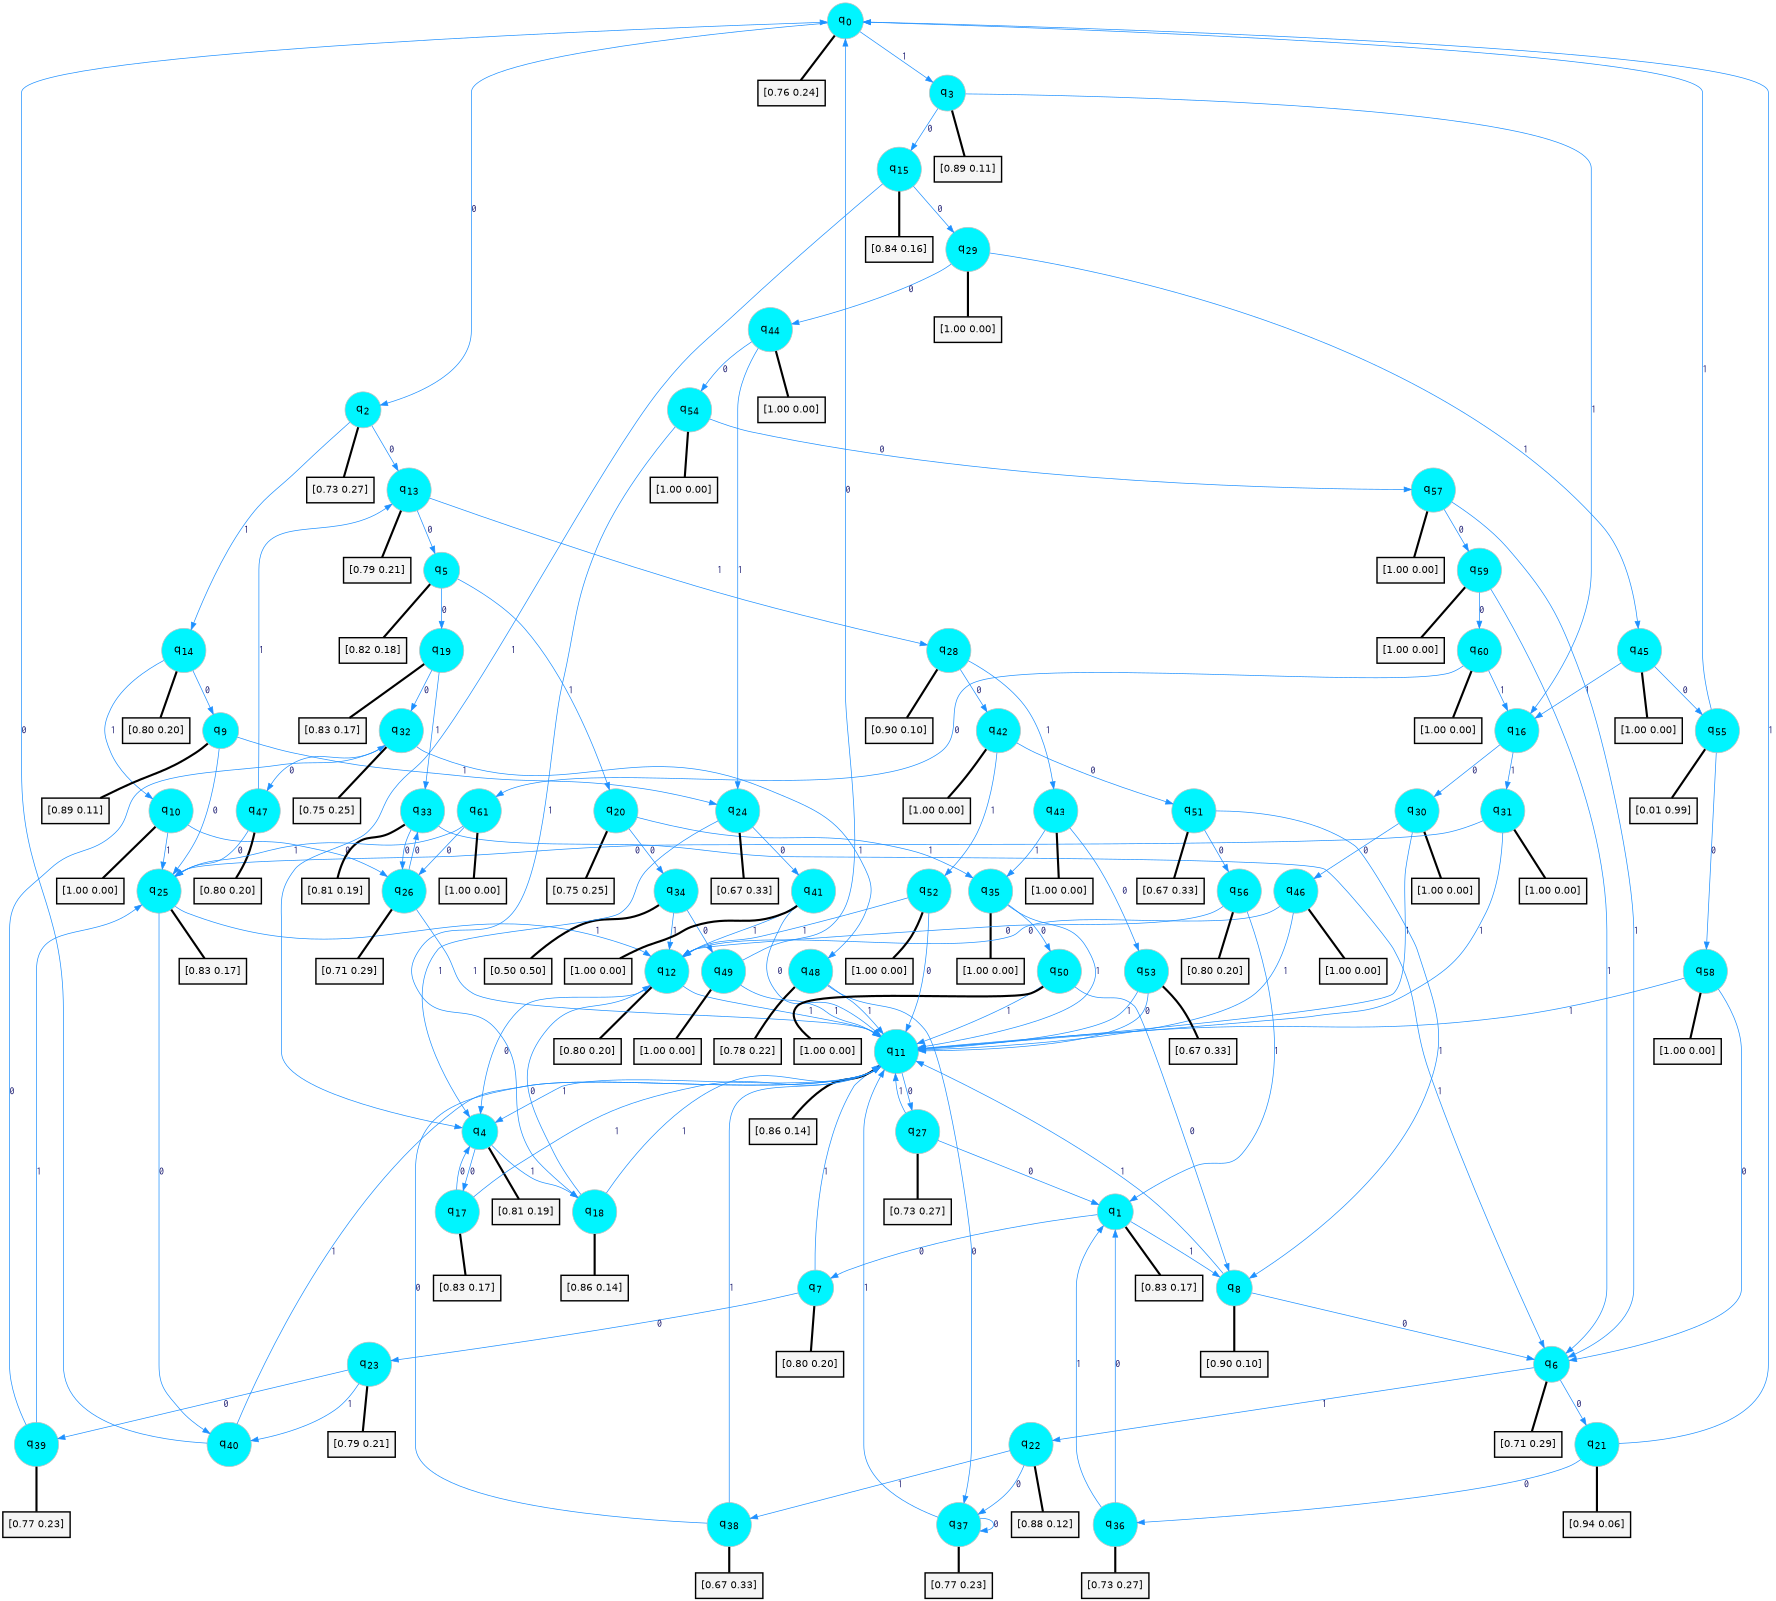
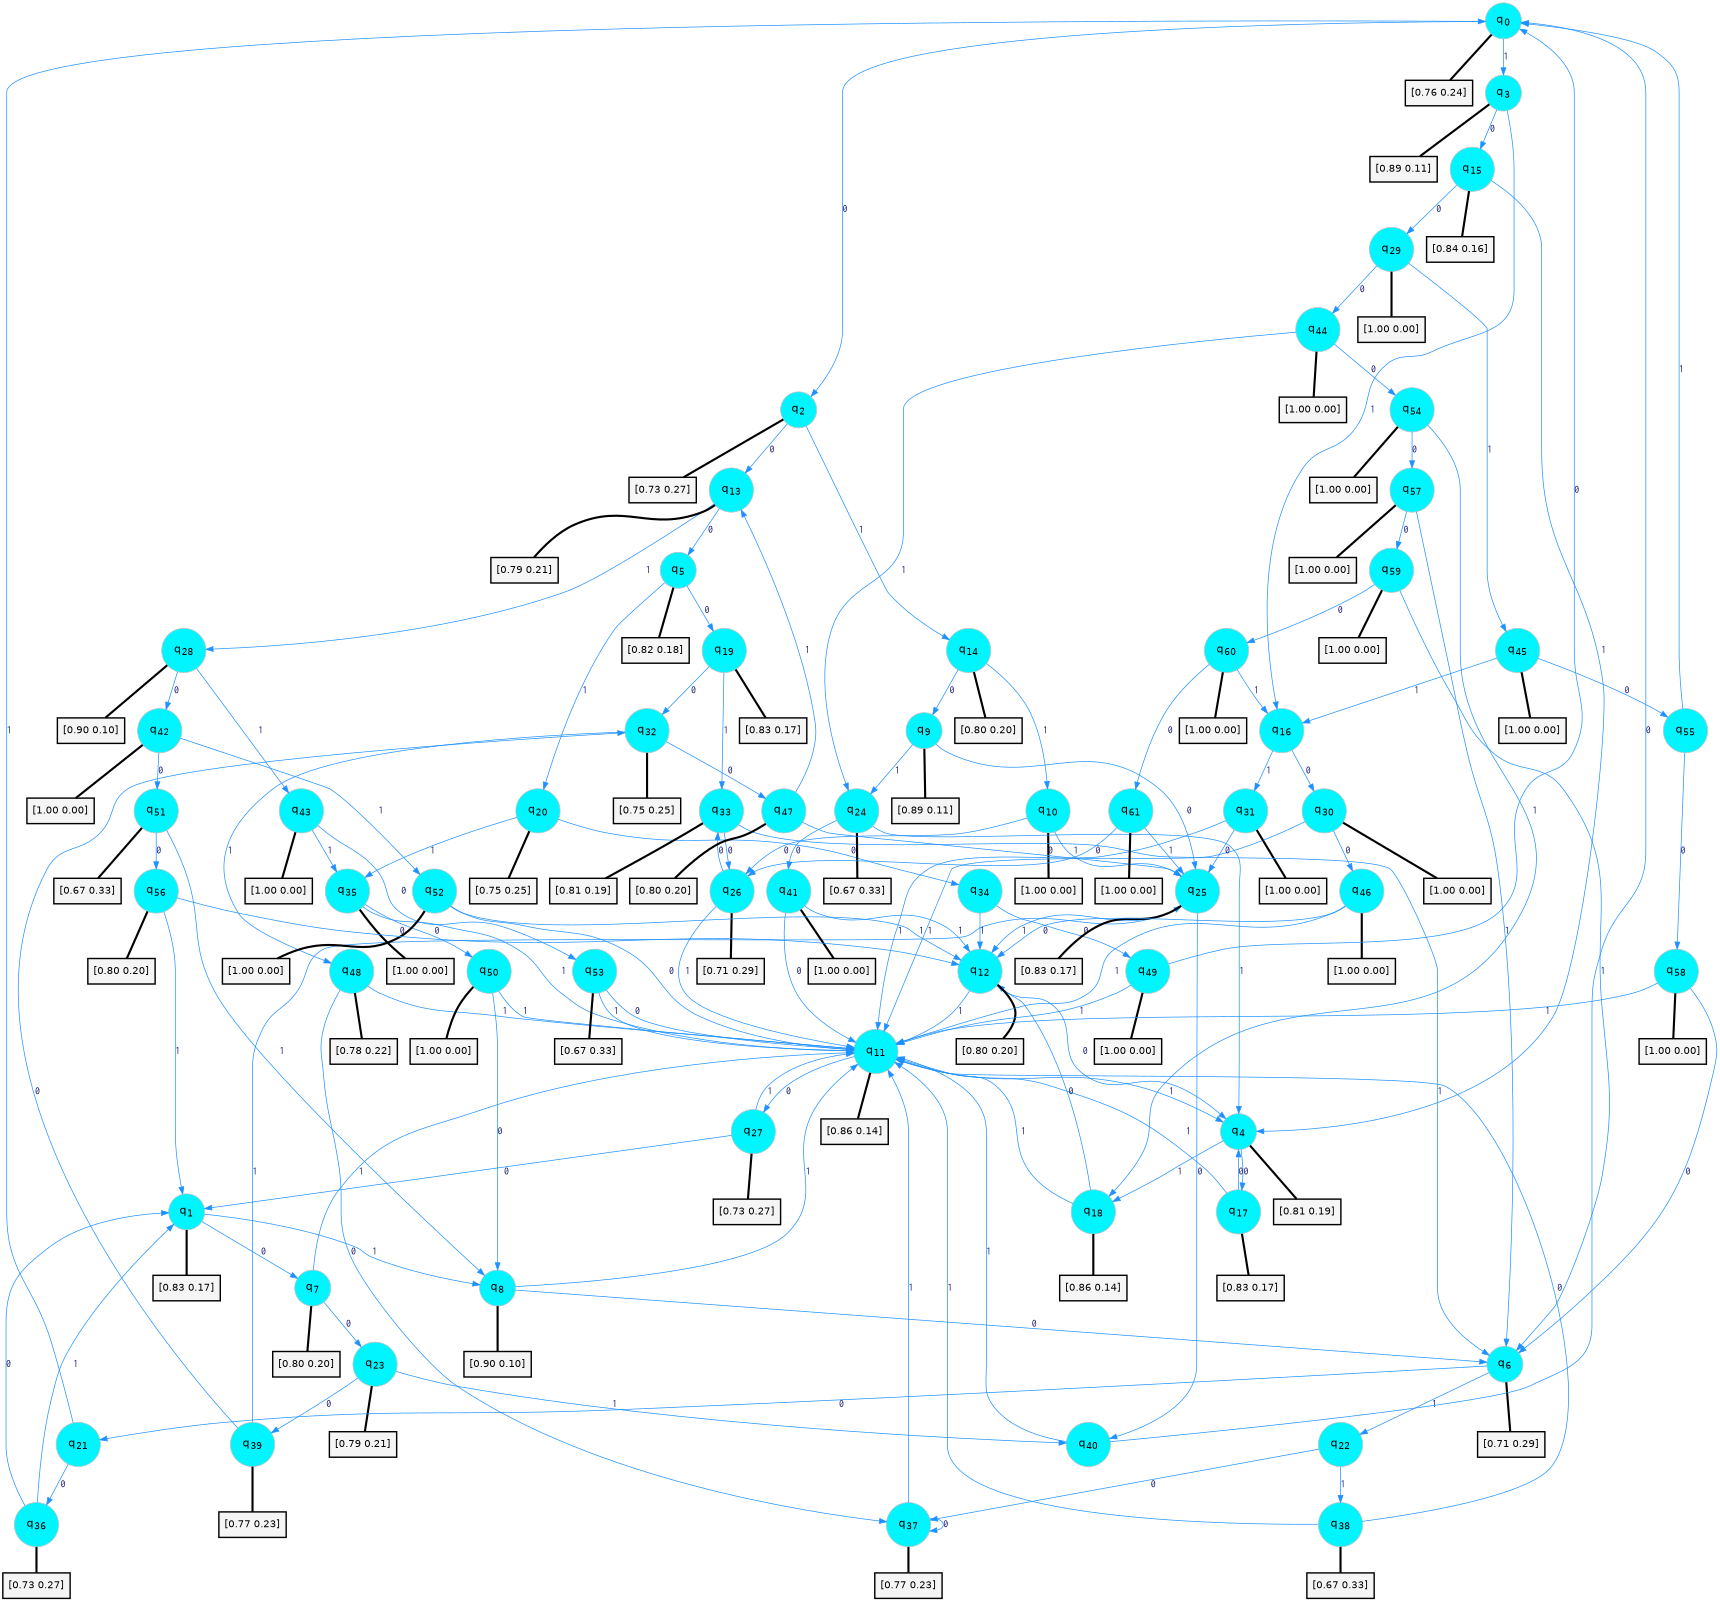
node "[0.01 0.99]": removed
node "[0.50 0.50]": removed
node "[0.88 0.12]": removed
node "[0.94 0.06]": removed
